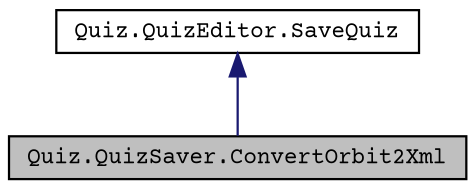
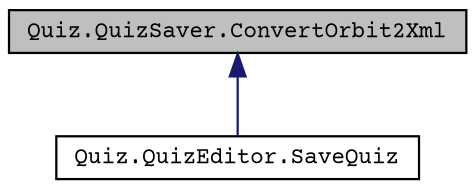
edge "Quiz.QuizSaver.ConvertOrbit2Xml" -> "Quiz.QuizEditor.SaveQuiz": reversed
